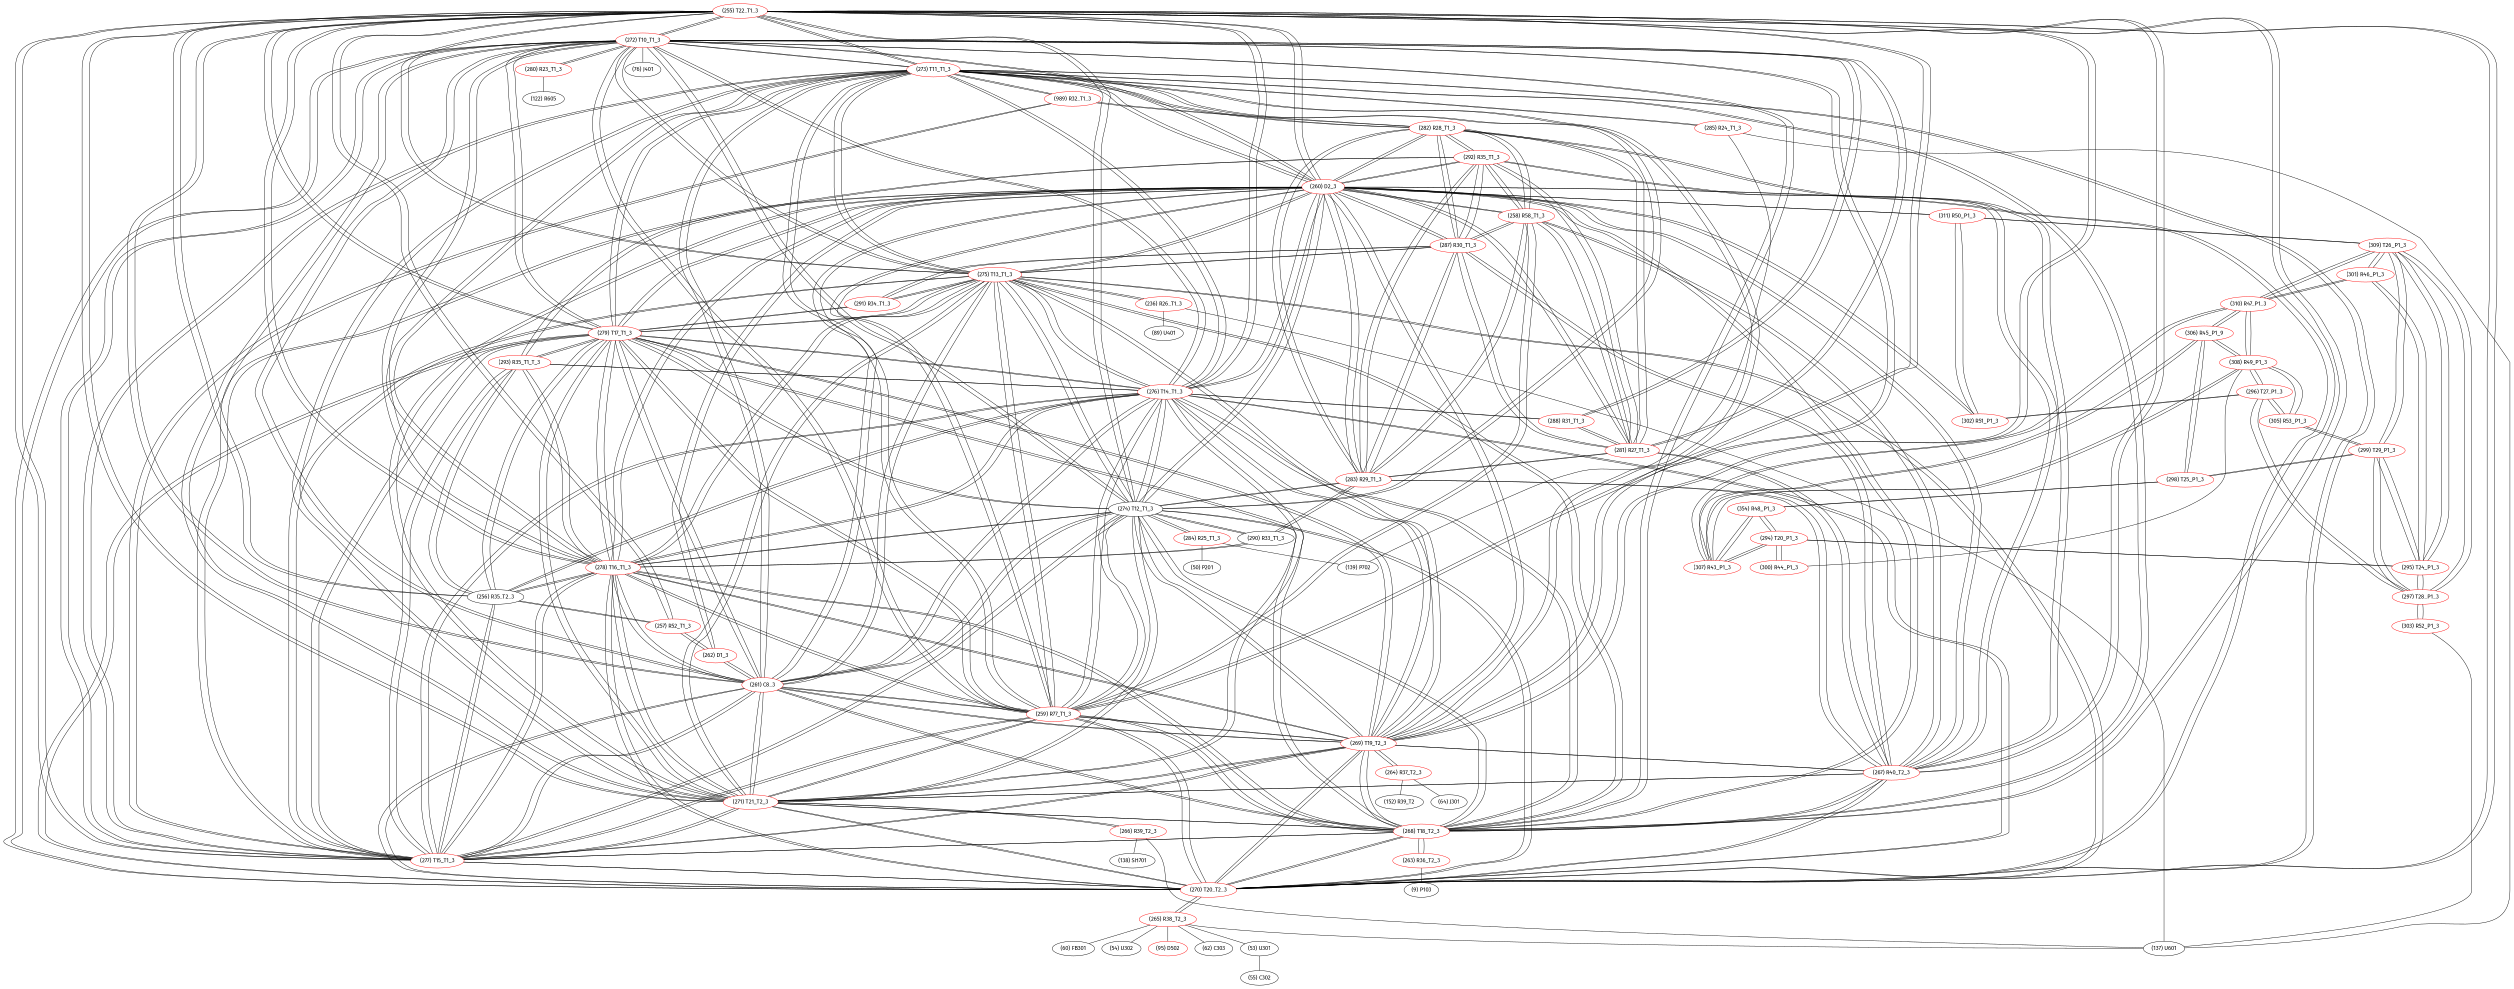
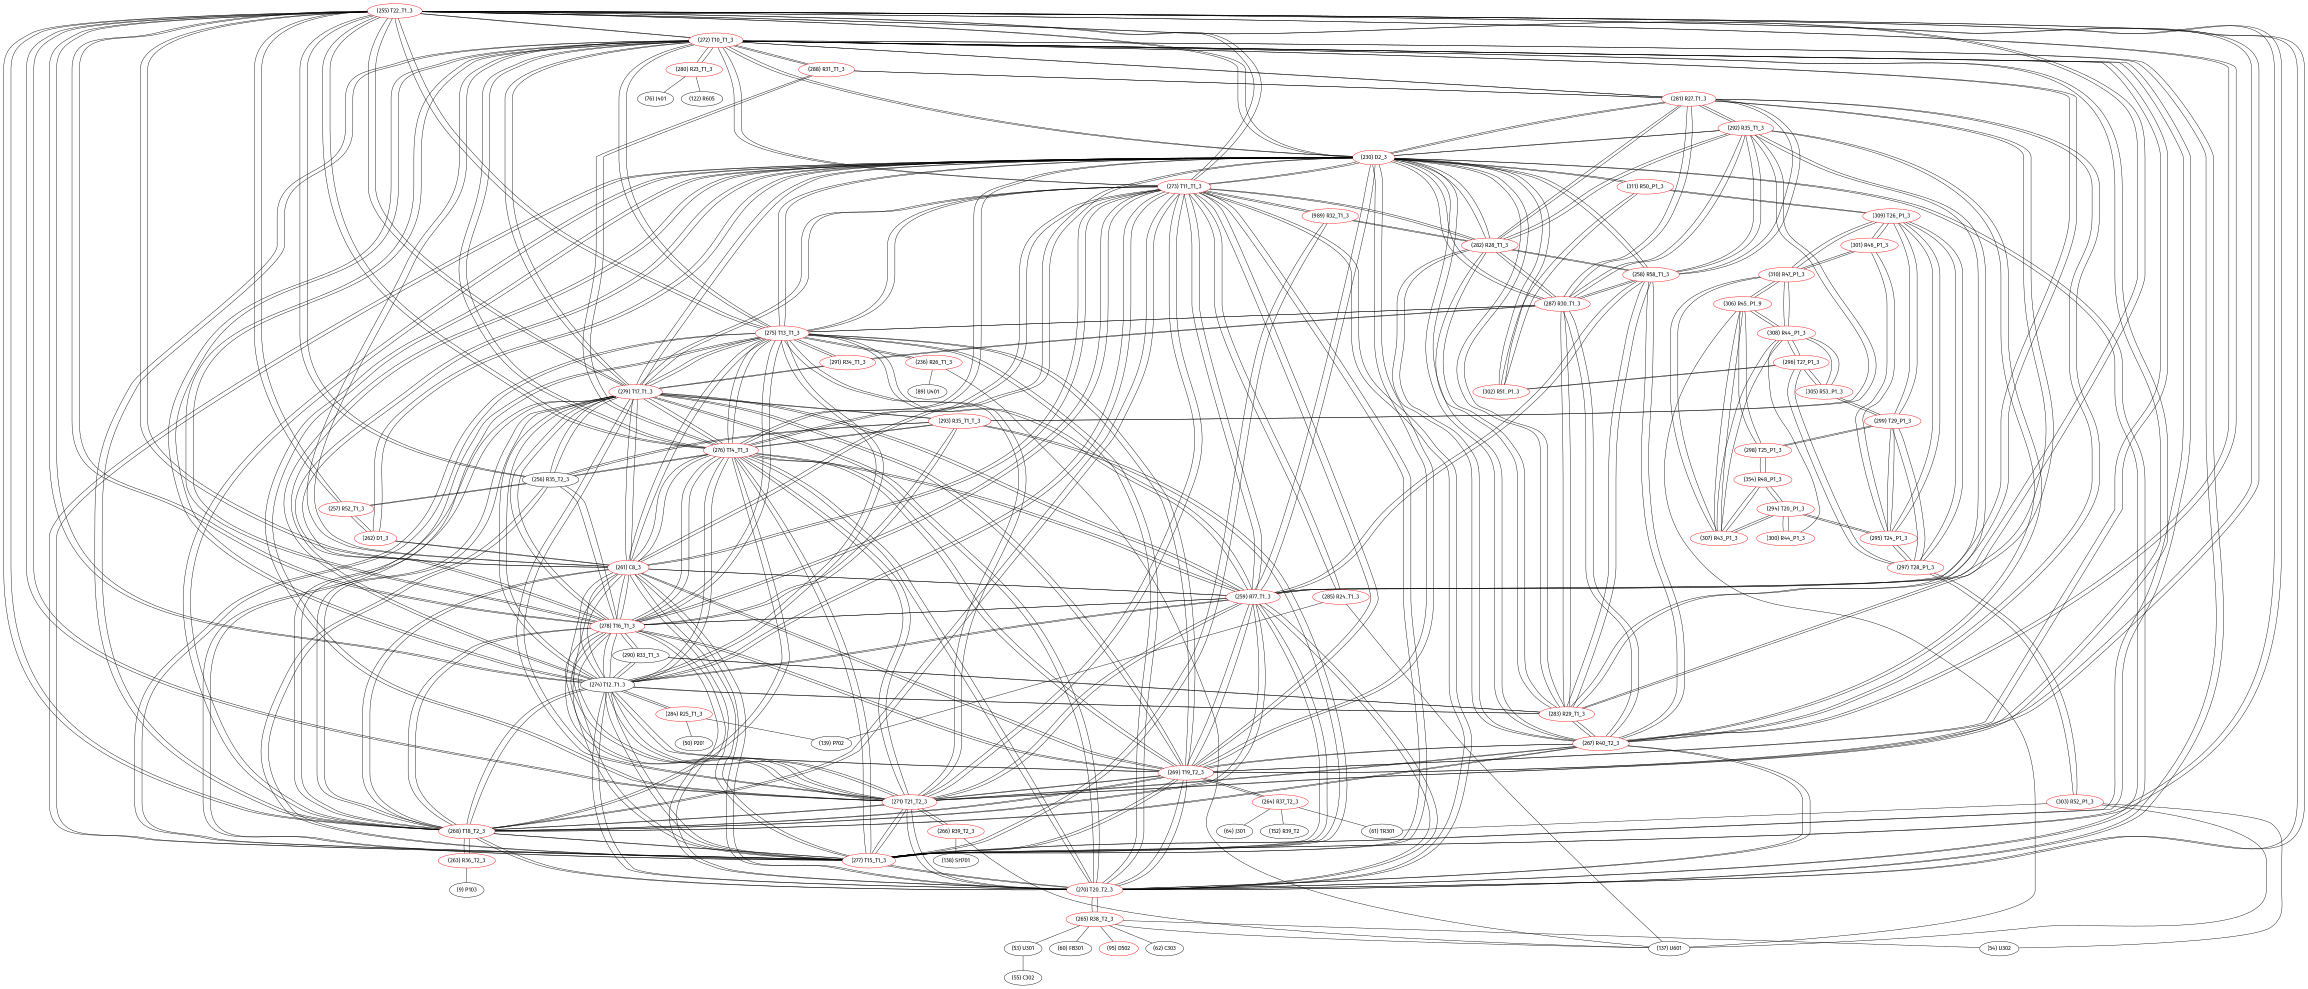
edge "(272) T10_T1_3" -- "(76) J401": now "(280) R23_T1_3" -- "(76) J401"
node "(260) D2_3": label "(260) D2_3" -> "(230) D2_3"
node "(308) R49_P1_3": label "(308) R49_P1_3" -> "(308) R44_P1_3"
edge "(306) R45_P1_9" -- "(137) U601": added
node "(61) TR301": added
edge "(303) R52_P1_3" -- "(54) U302": added
